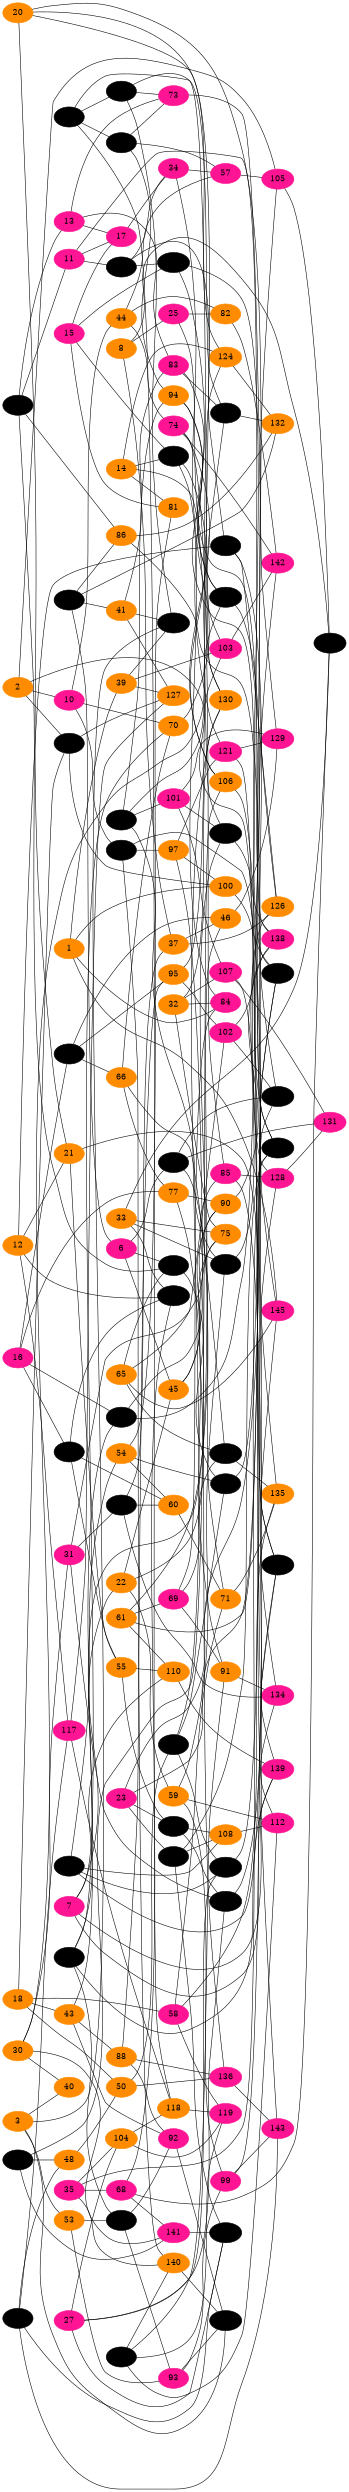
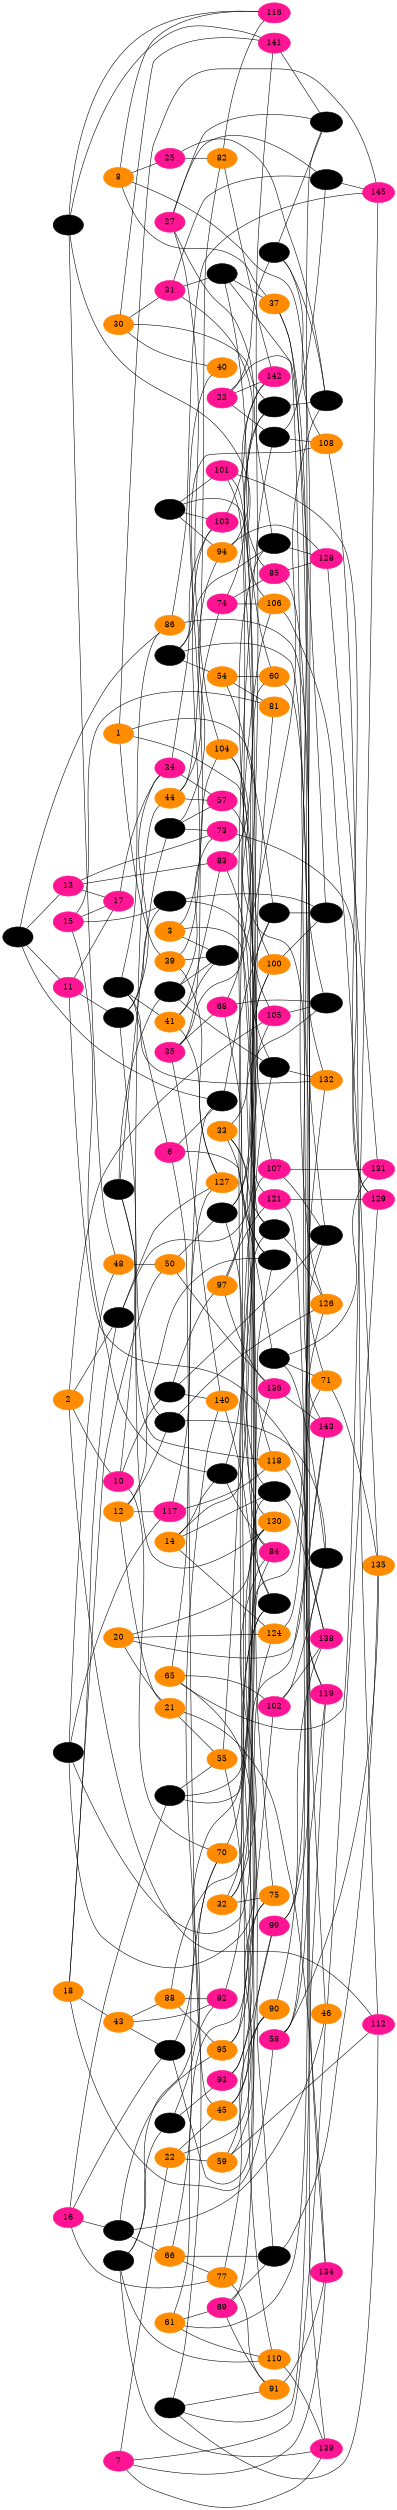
node "116": added
node "53": removed
